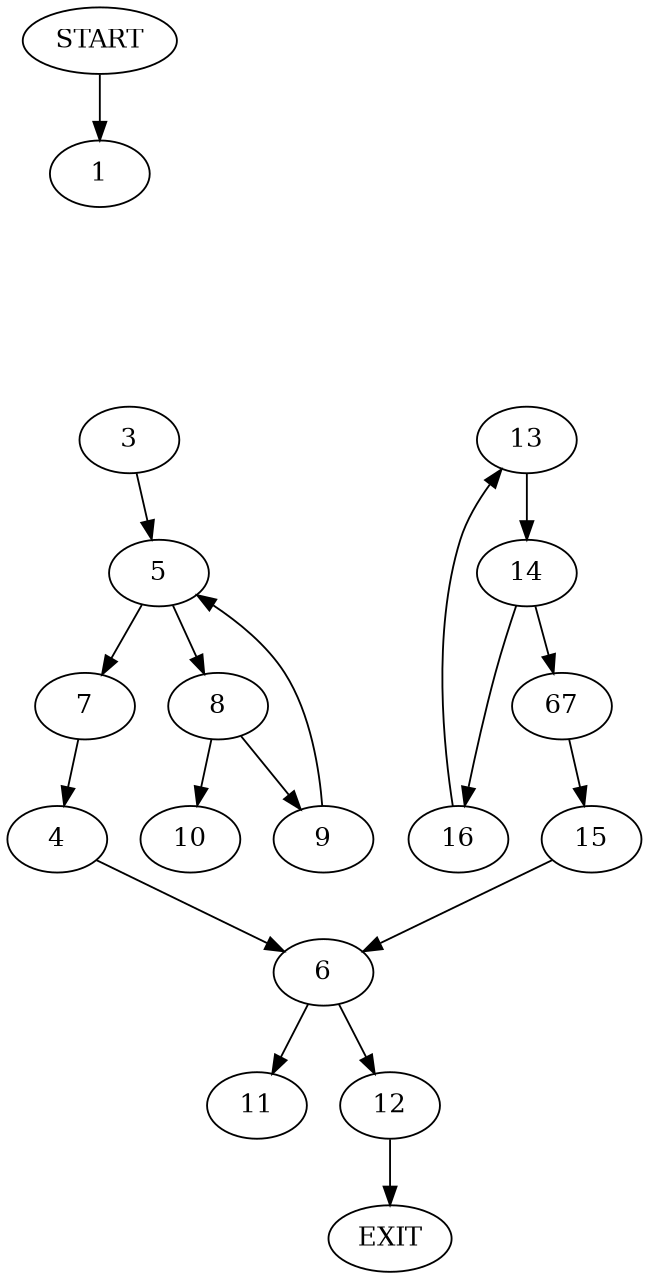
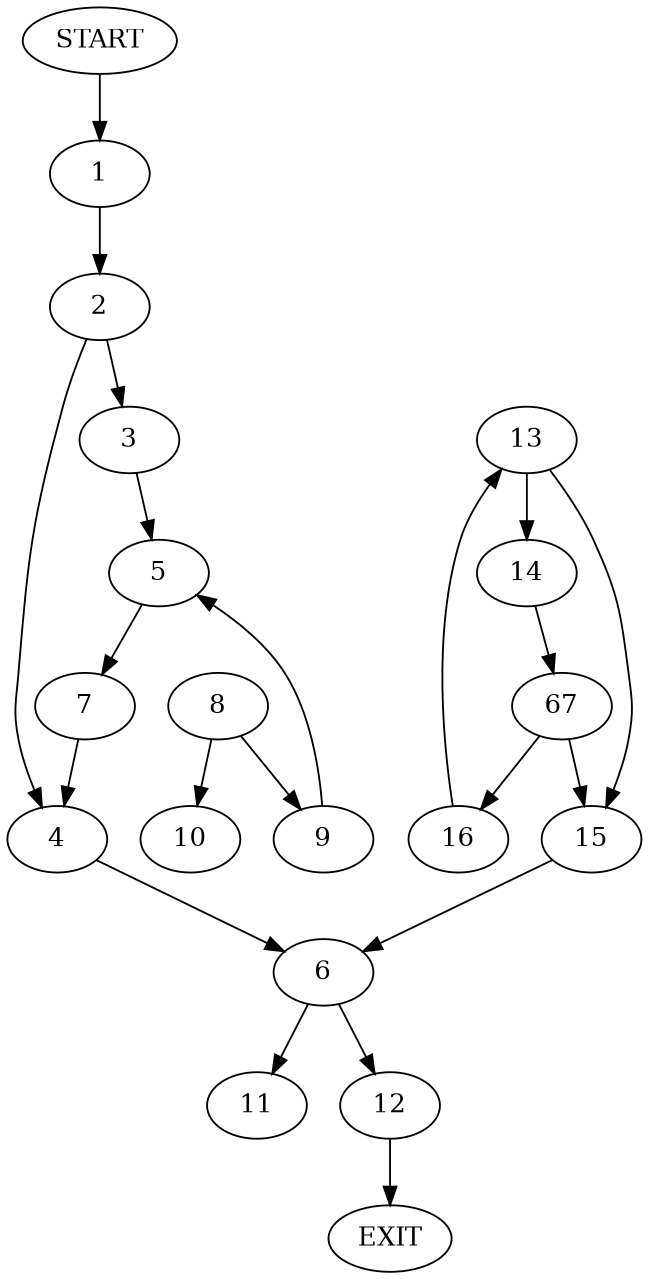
node "2": added
edge "13" -> "15": added
edge "5" -> "8": removed
edge "14" -> "16": now "67" -> "16"
